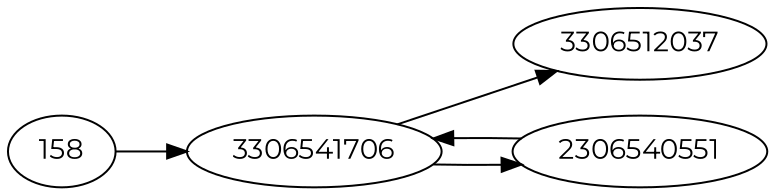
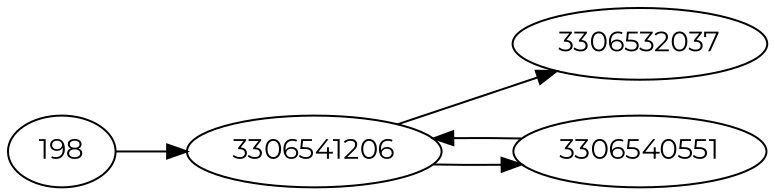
node "3306512037": label "3306512037" -> "3306532037"
node "158": label "158" -> "198"
node "3306541706": label "3306541706" -> "3306541206"
node "2306540551": label "2306540551" -> "3306540551"
